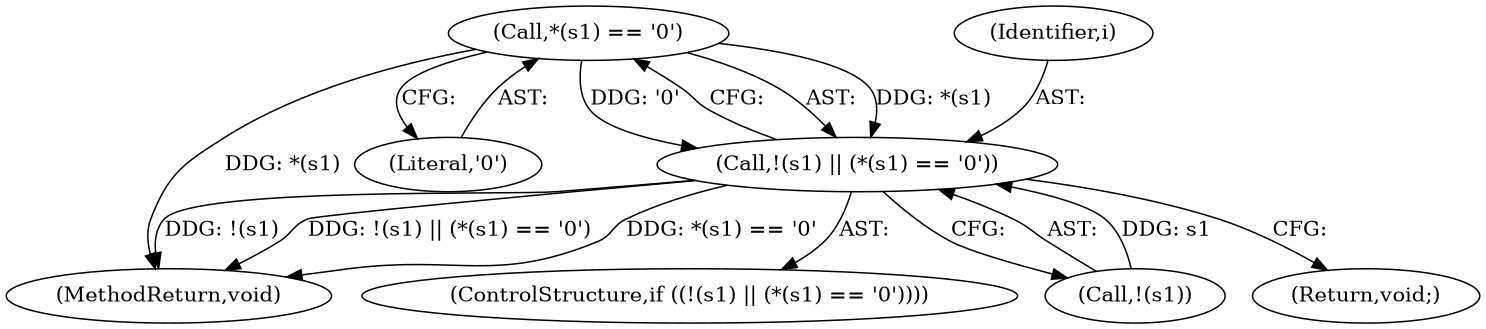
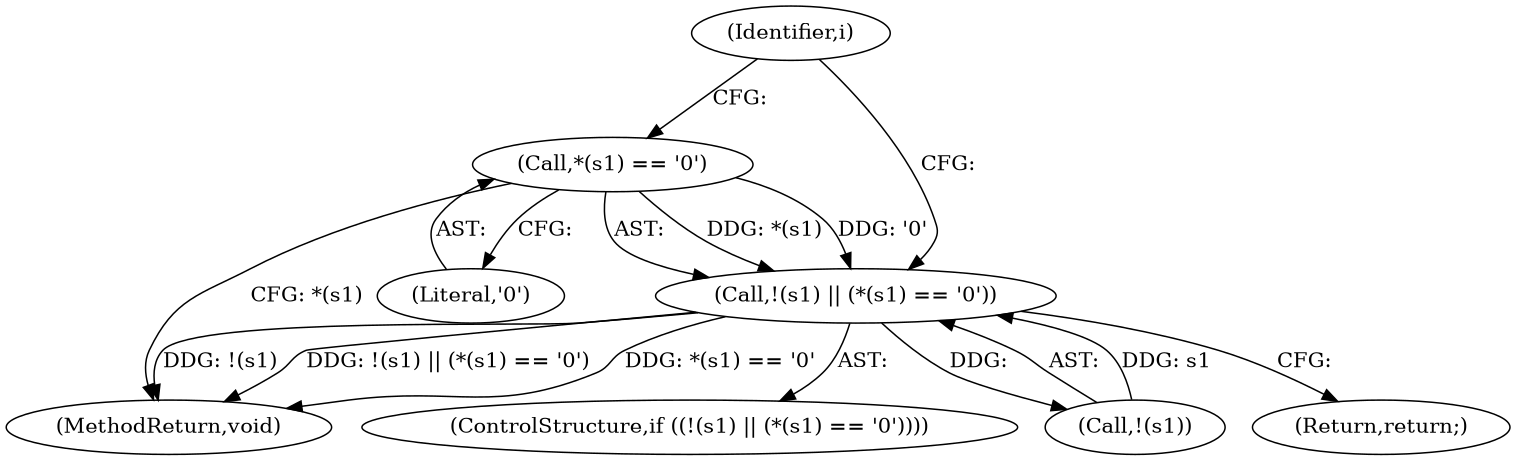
edge "(Identifier,i)" -> "(Call,!(s1) || (*(s1) == '0'))": label "AST: " -> "CFG: "
edge "(Call,!(s1) || (*(s1) == '0'))" -> "(Call,*(s1) == '0')": now "(Identifier,i)" -> "(Call,*(s1) == '0')"
edge "(Call,*(s1) == '0')" -> "(MethodReturn,void)": label "DDG: *(s1)" -> "CFG: *(s1)"
edge "(Call,!(s1) || (*(s1) == '0'))" -> "(Call,!(s1))": label "CFG: " -> "DDG: "
node "(Return,void;)": label "(Return,void;)" -> "(Return,return;)"
